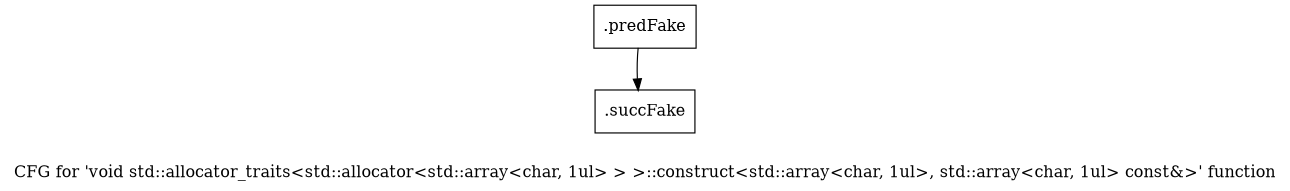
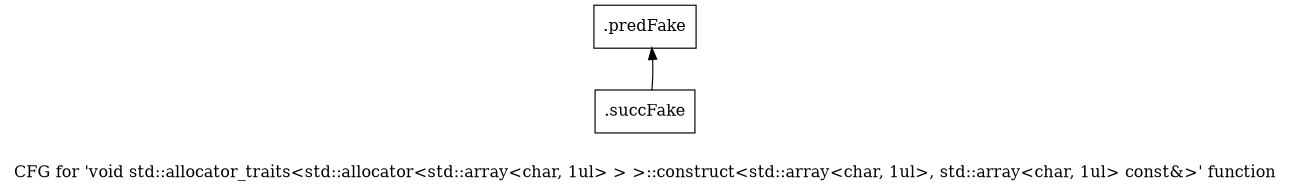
edge ".predFake" -> ".succFake": reversed
